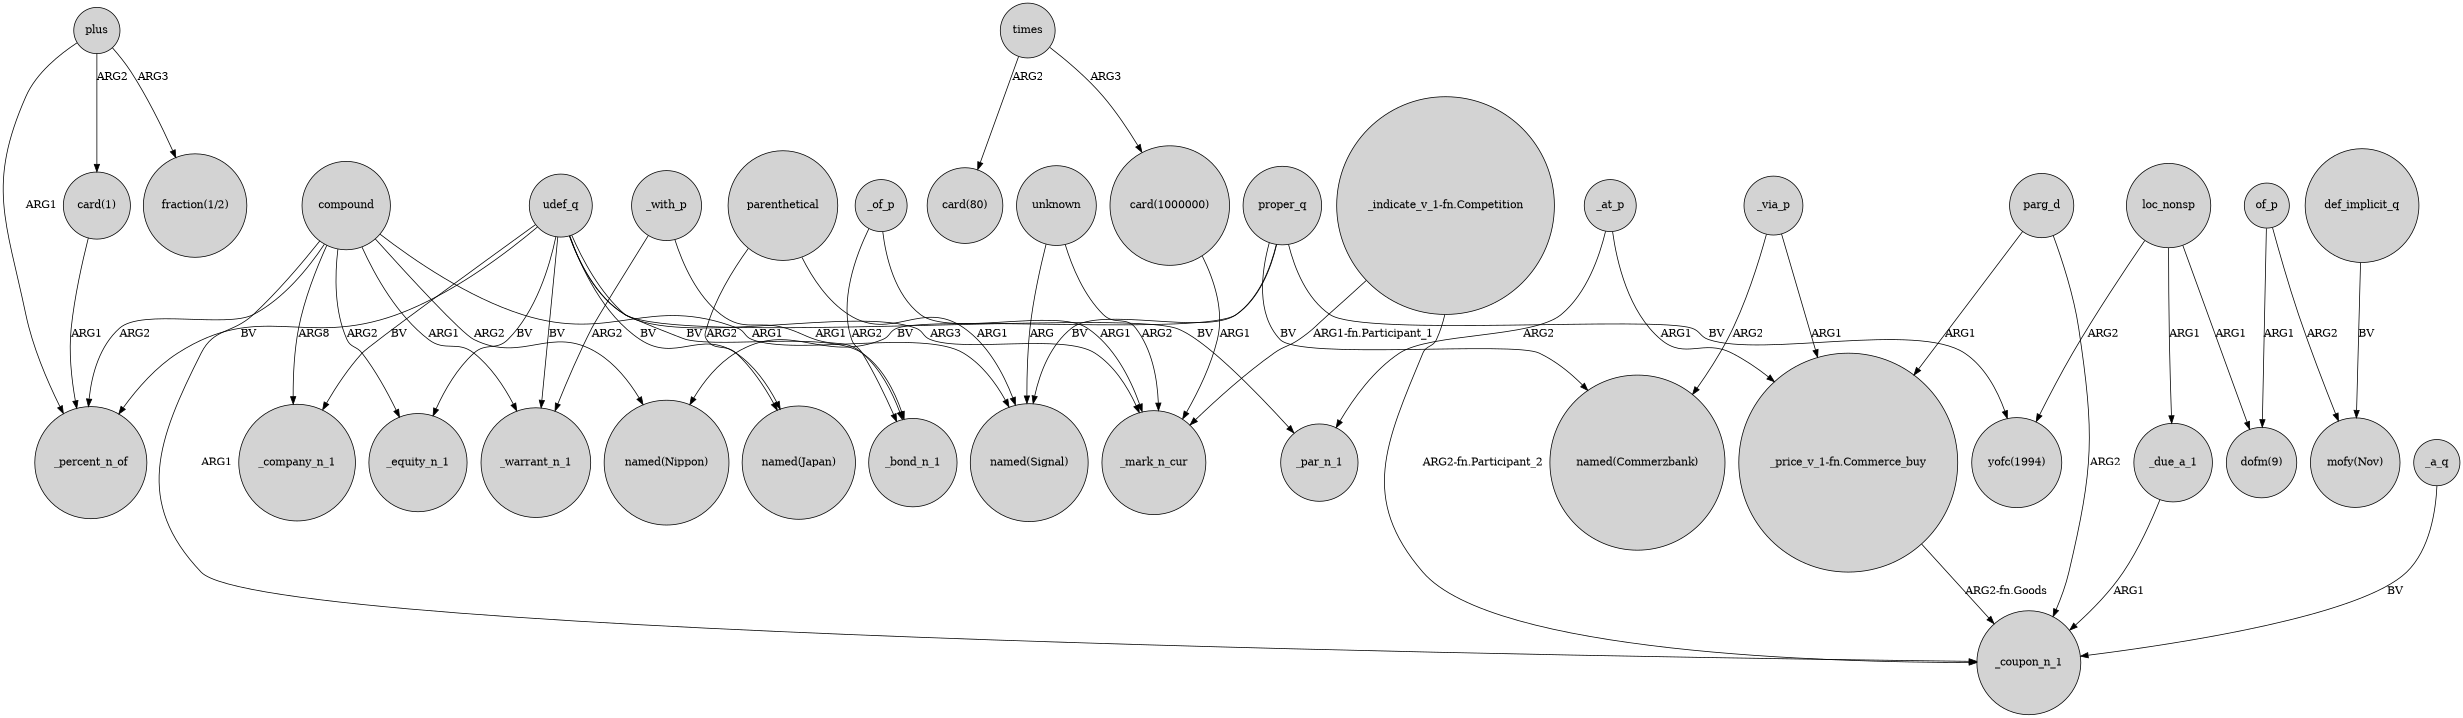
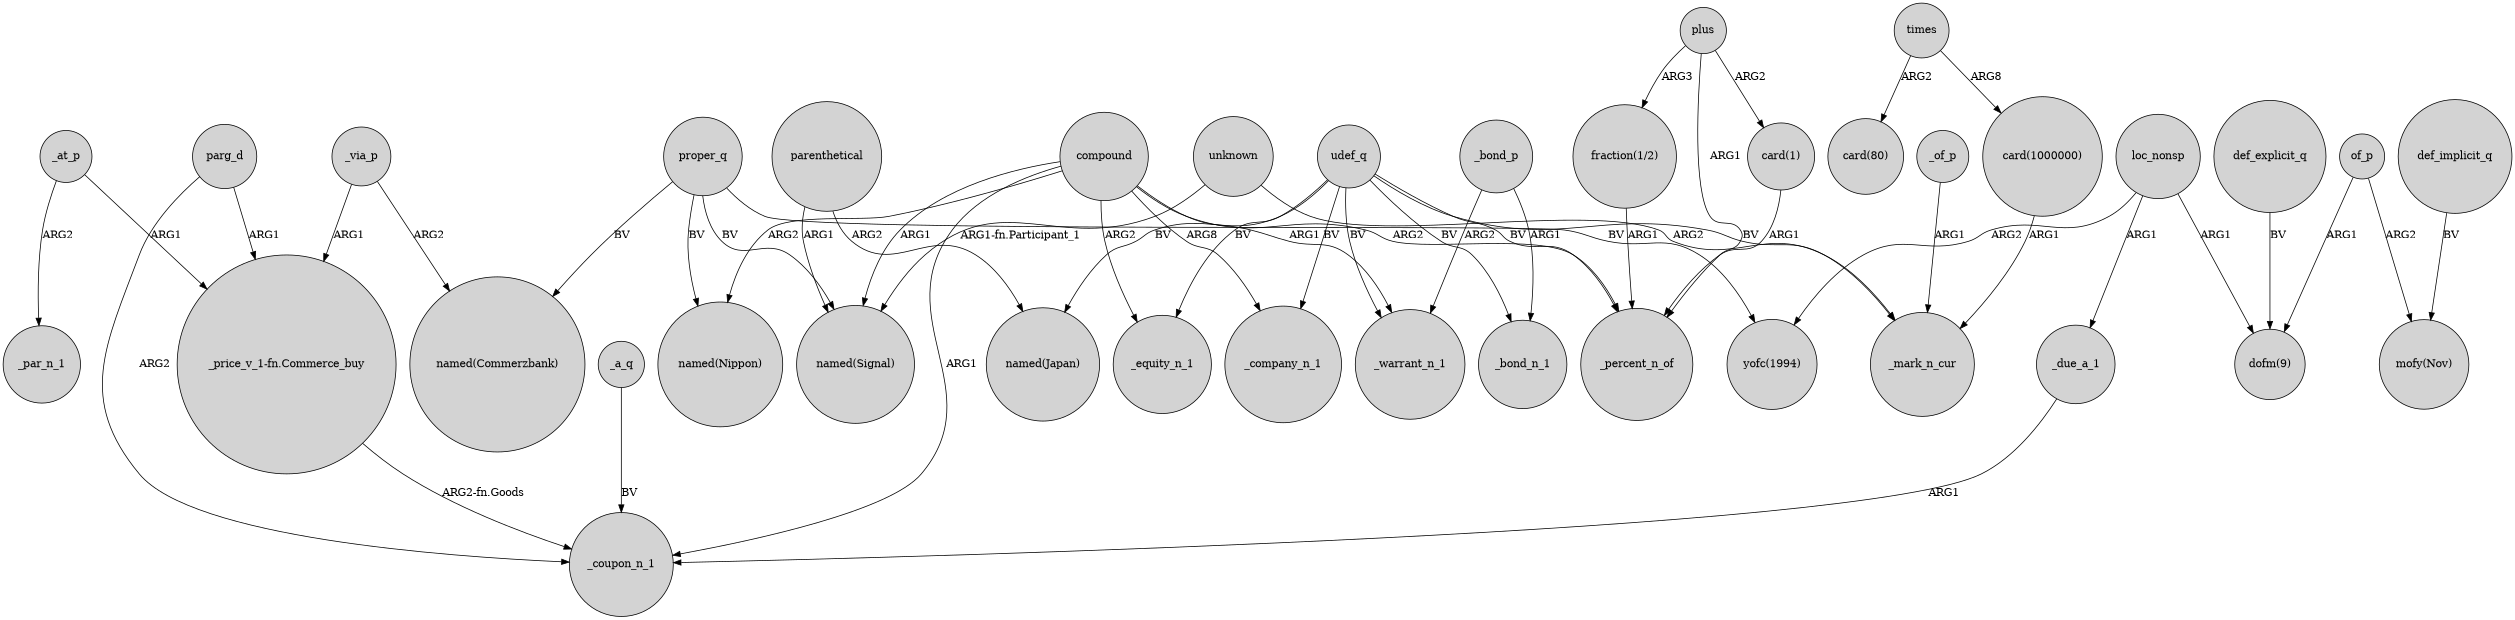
edge "times" -> "card(1000000)": label "ARG3" -> "ARG8"
node "def_explicit_q": added
node "_with_p": label "_with_p" -> "_bond_p"
node "_indicate_v_1-fn.Competition": removed
edge "fraction(1/2)" -> "_percent_n_of": added, label "ARG1"
edge "udef_q" -> "_par_n_1": removed, label "BV"
edge "udef_q" -> "_mark_n_cur": label "ARG3" -> "BV"
edge "unknown" -> "named(Signal)": label "ARG" -> "ARG1-fn.Participant_1"
edge "_of_p" -> "_bond_n_1": removed, label "ARG2"
